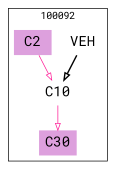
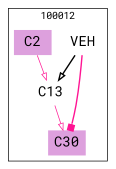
cluster "100092": label "100092" -> "100012"
edge "VEH" -> "C30": added
node "C10": label "C10" -> "C13"
